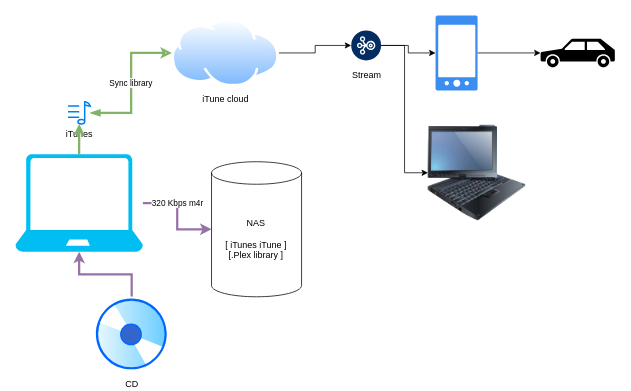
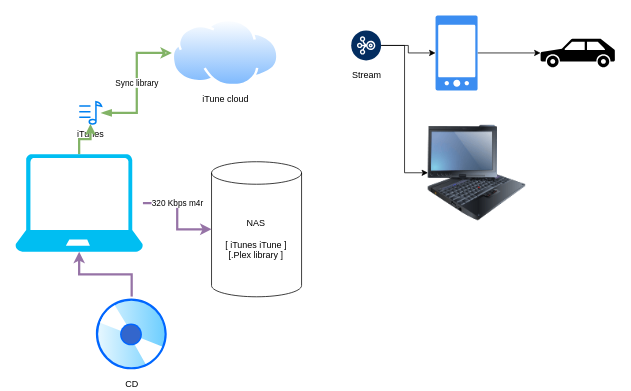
edge "iTune cloud" -> "Stream": removed
node "iTunes": moved (79, 113) -> (90, 113)
